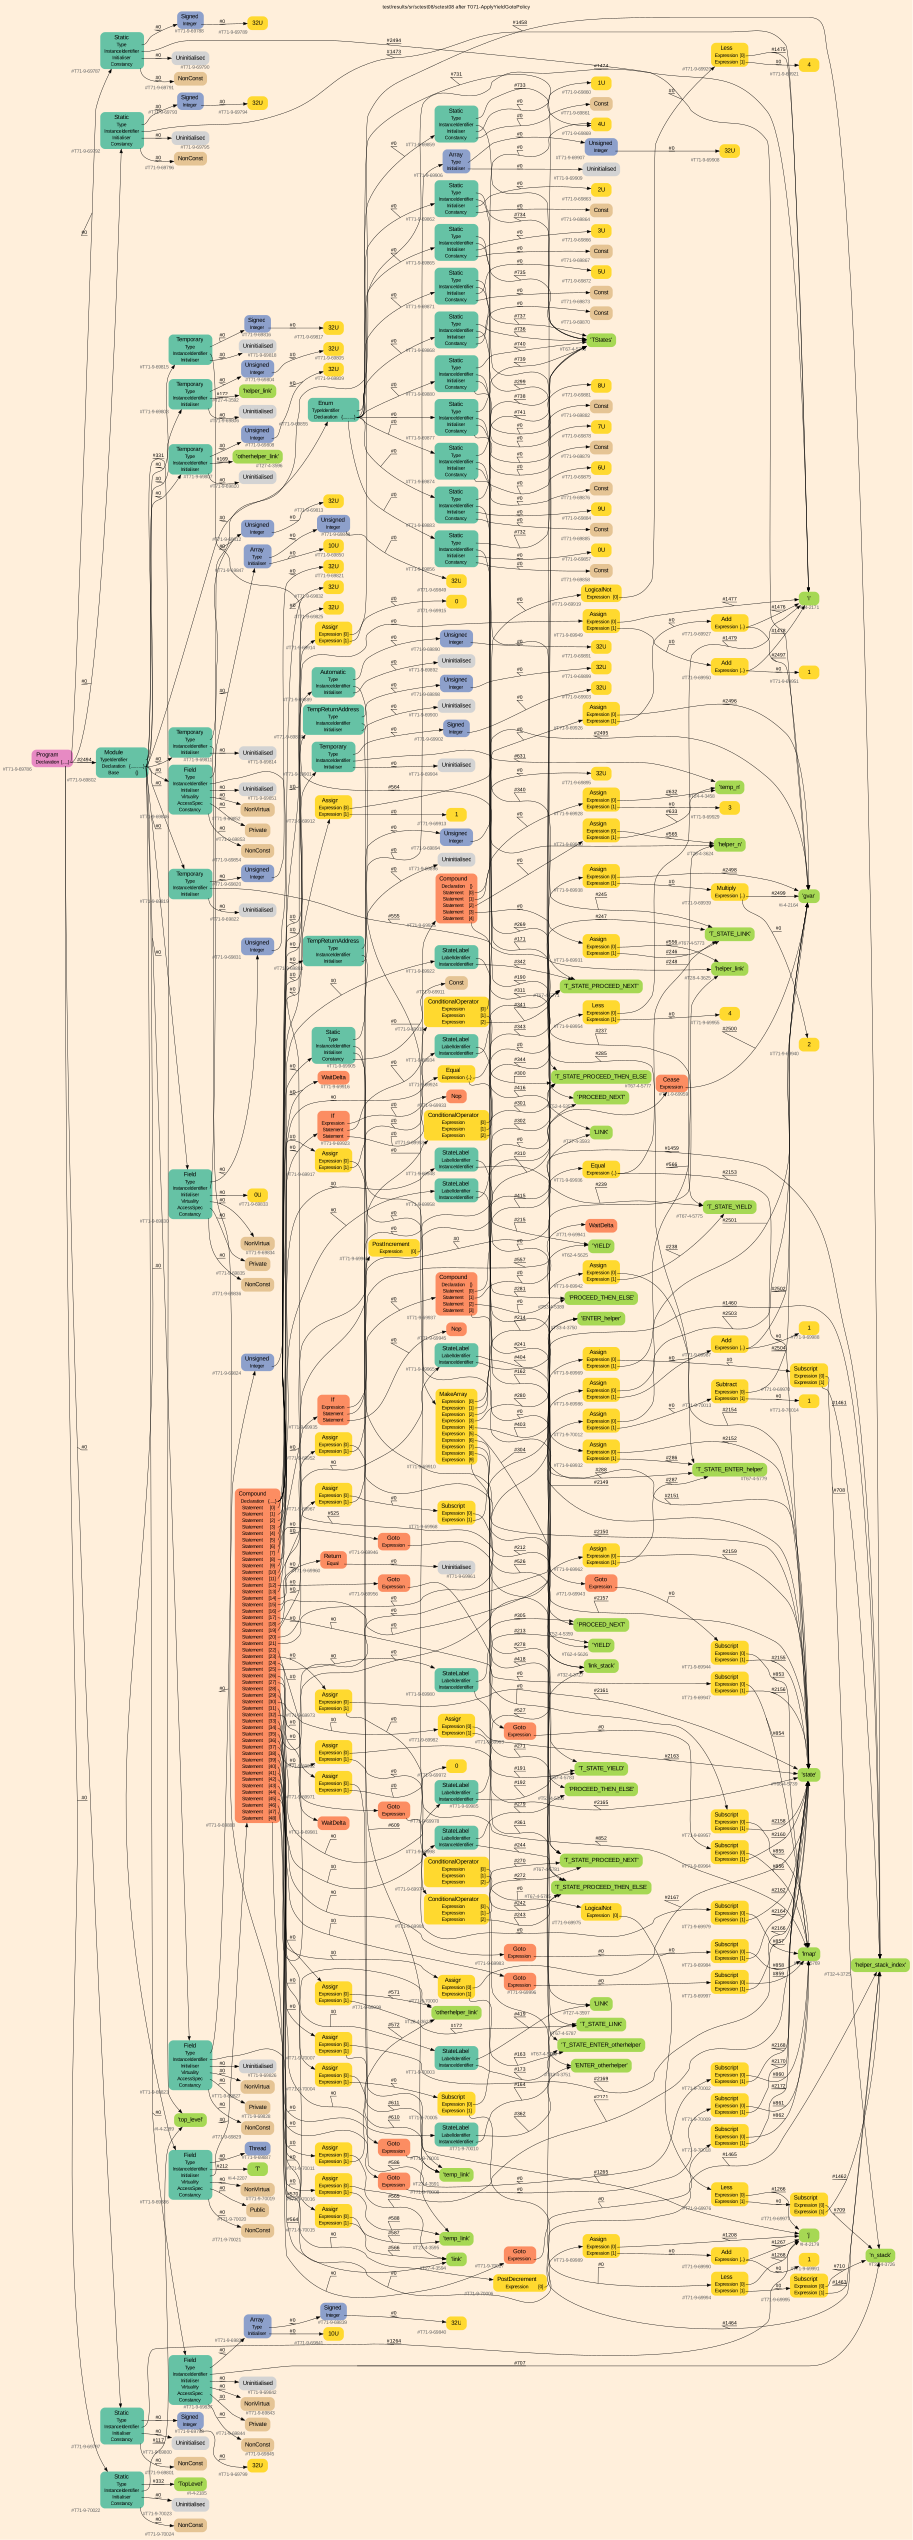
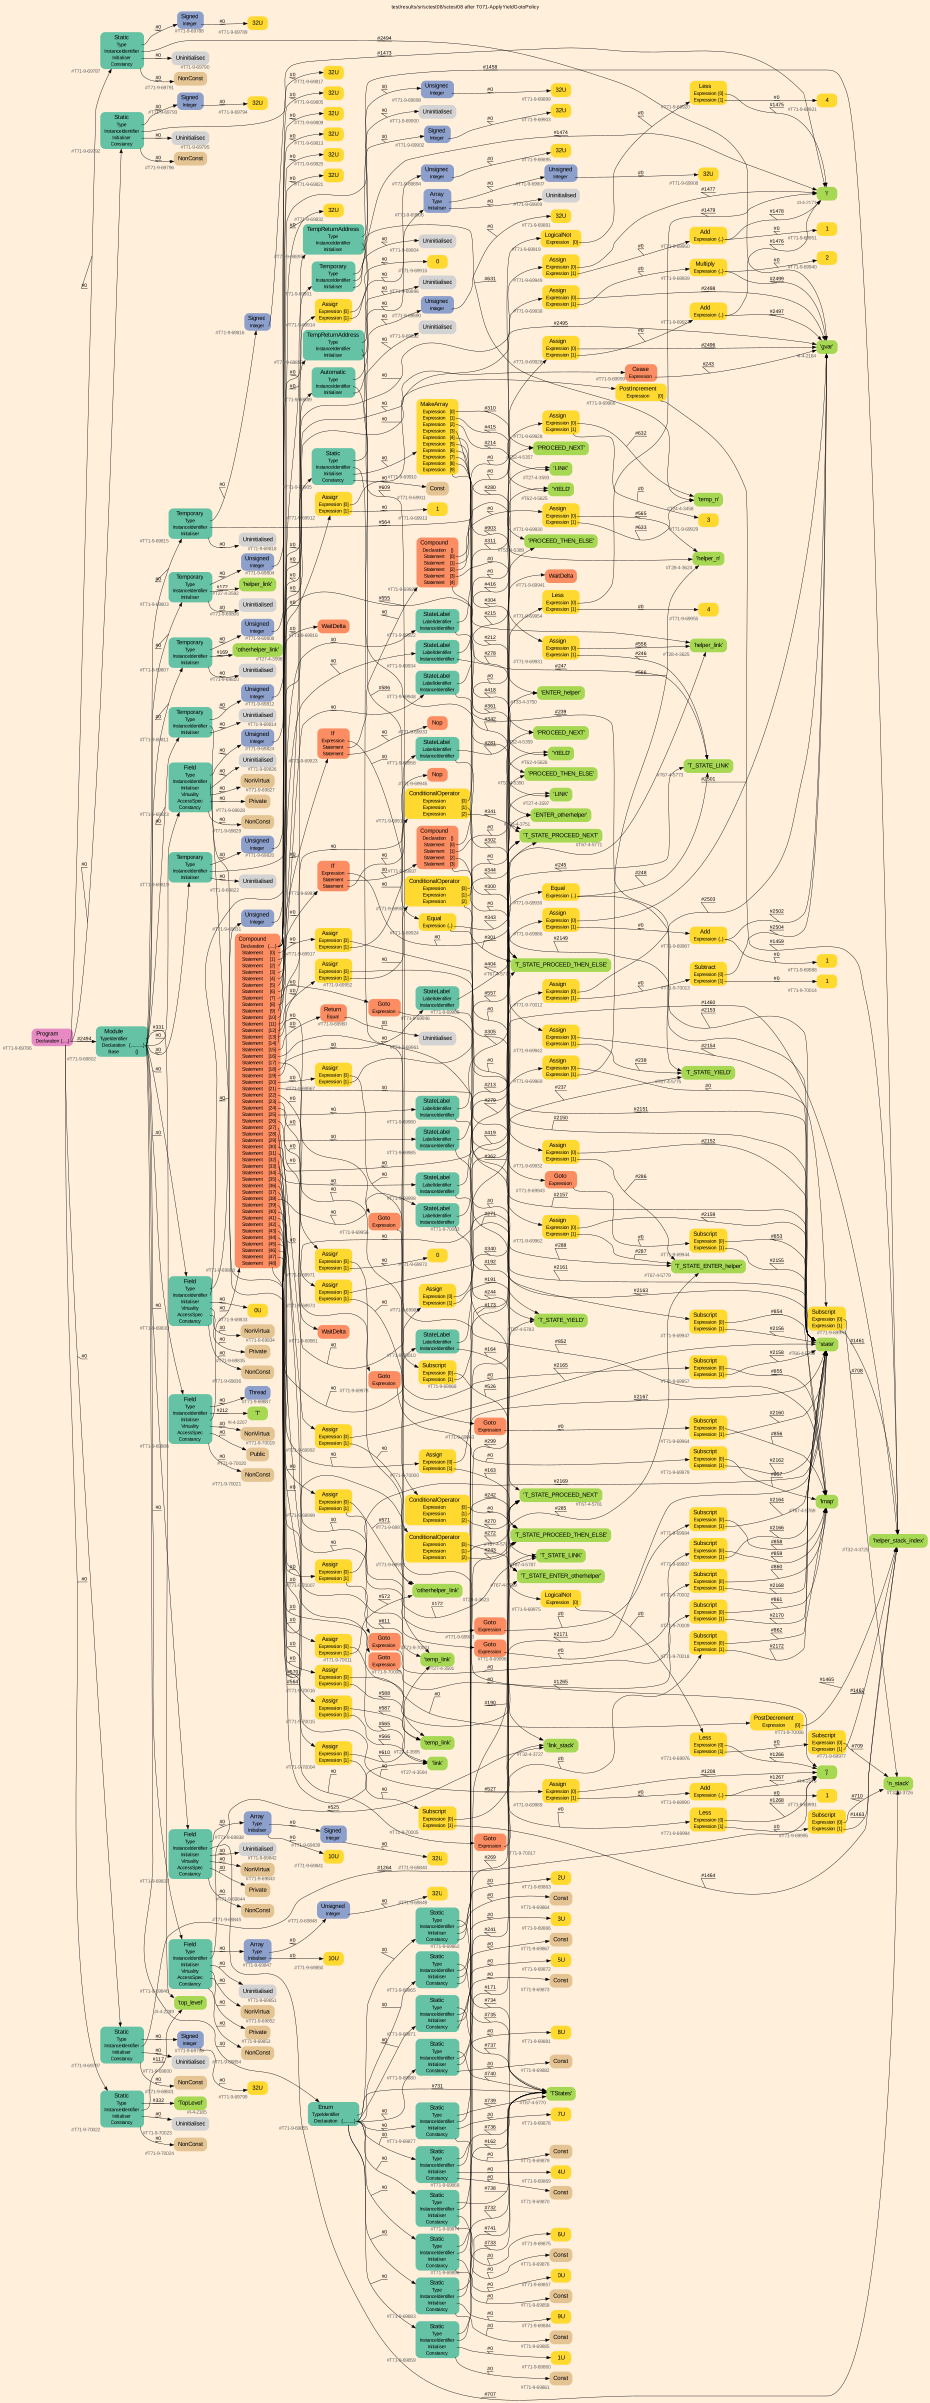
edge "Enum" -> "4U": now "Enum" -> "'TStates'"
edge "Cease" -> "'gvar'": label "#2500" -> "#243"
edge "MakeArray" -> "'ENTER_helper'": label "#403" -> "#903"
